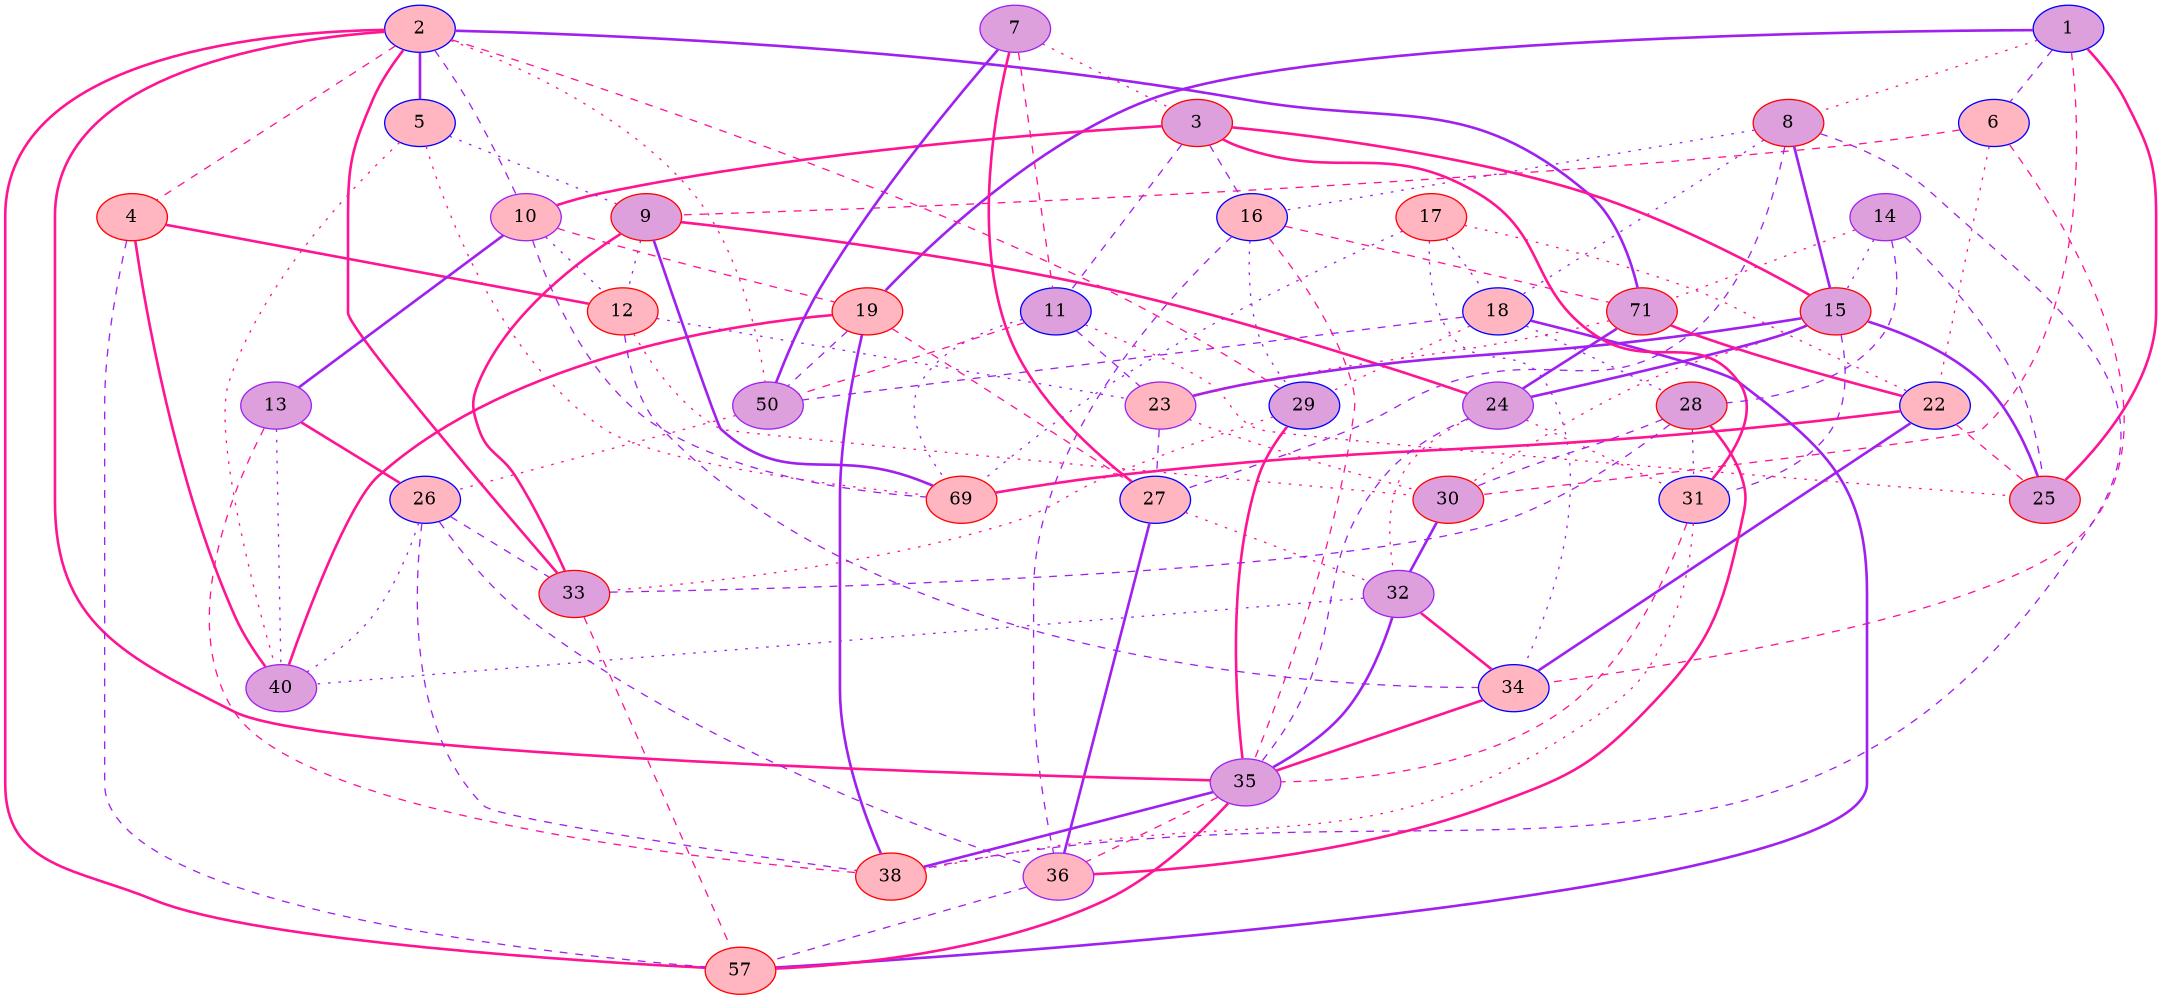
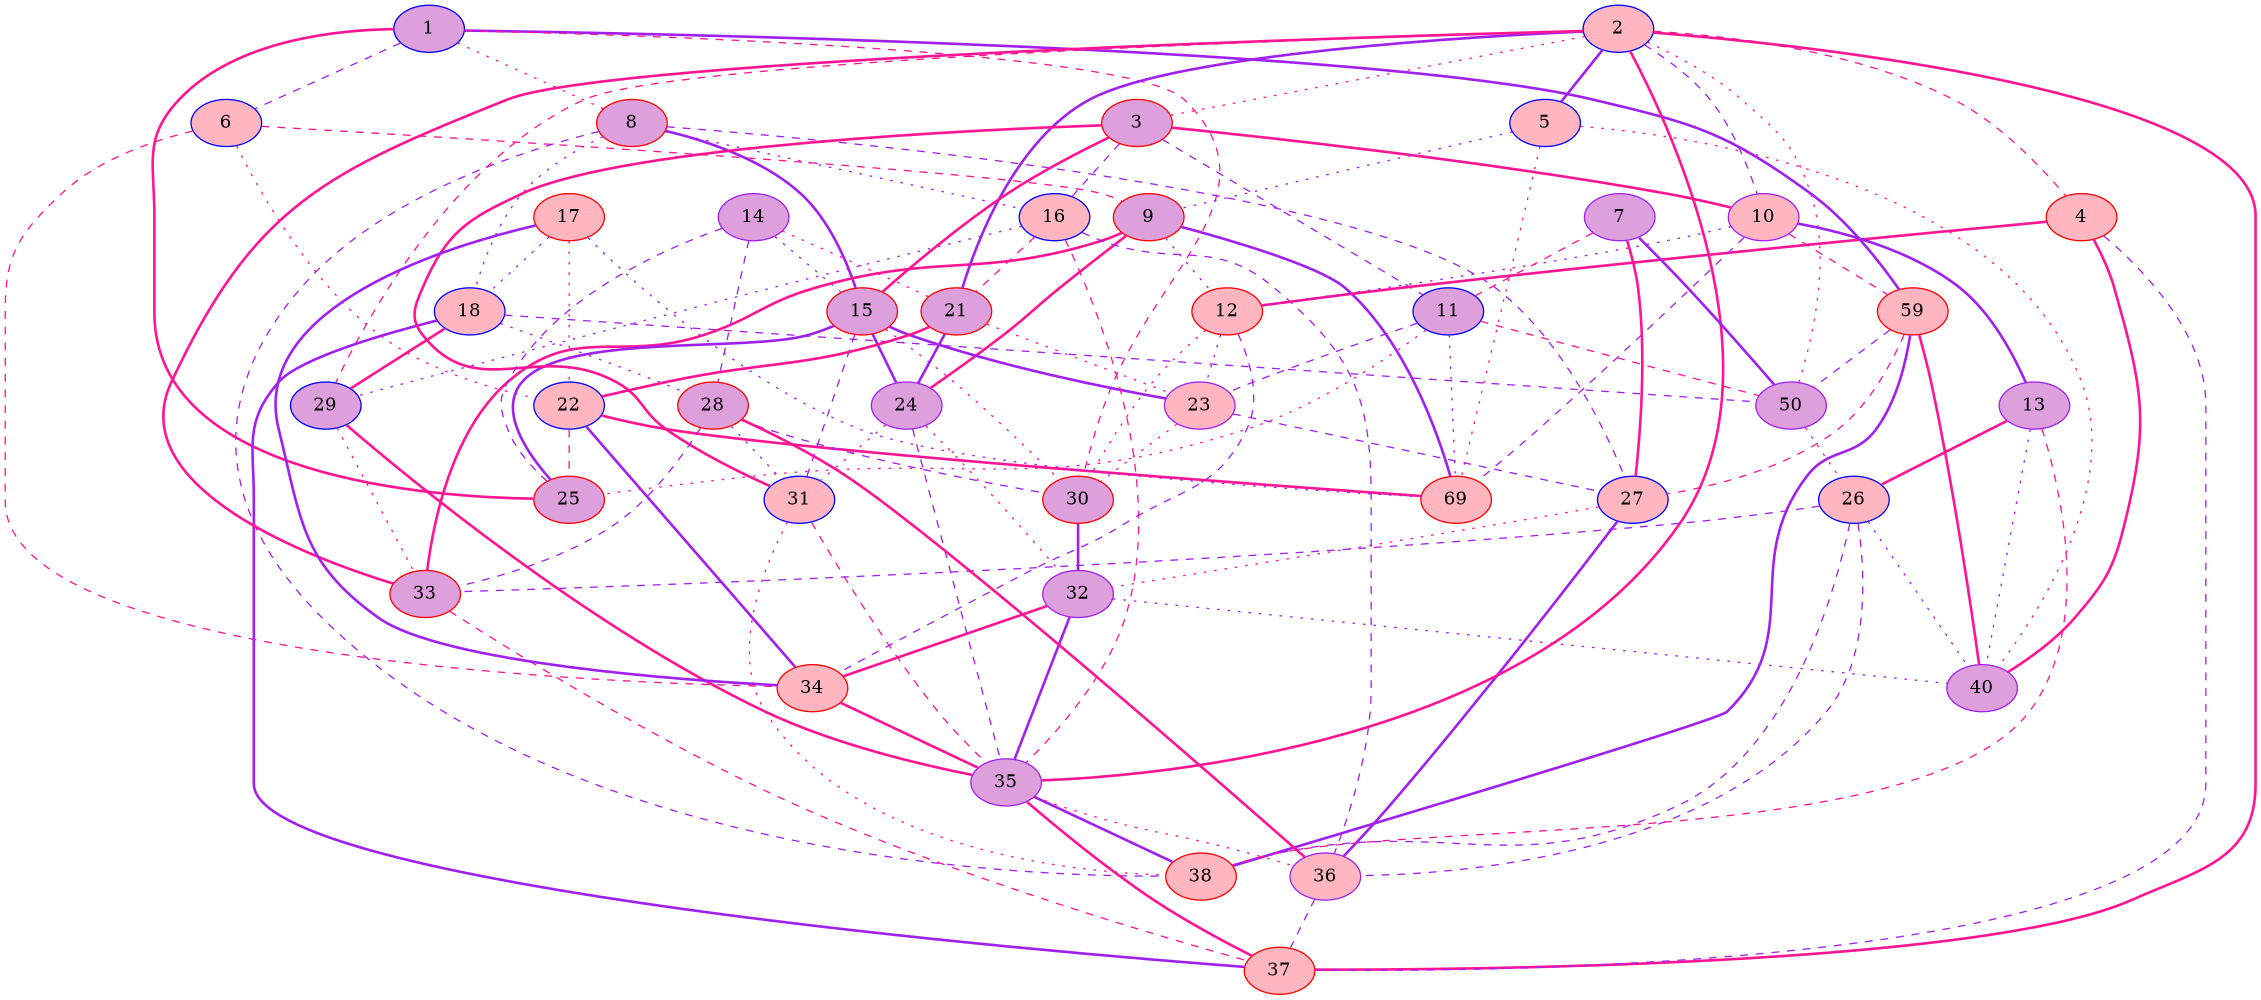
edge "7" -- "3": now "2" -- "3"
node "19": label "19" -> "59"
node "71": label "71" -> "21"
edge "18" -- "29": style dotted -> bold
edge "17" -- "34": style dotted -> bold
node "34": color blue -> red
edge "35" -- "36": style dashed -> dotted
node "57": label "57" -> "37"
